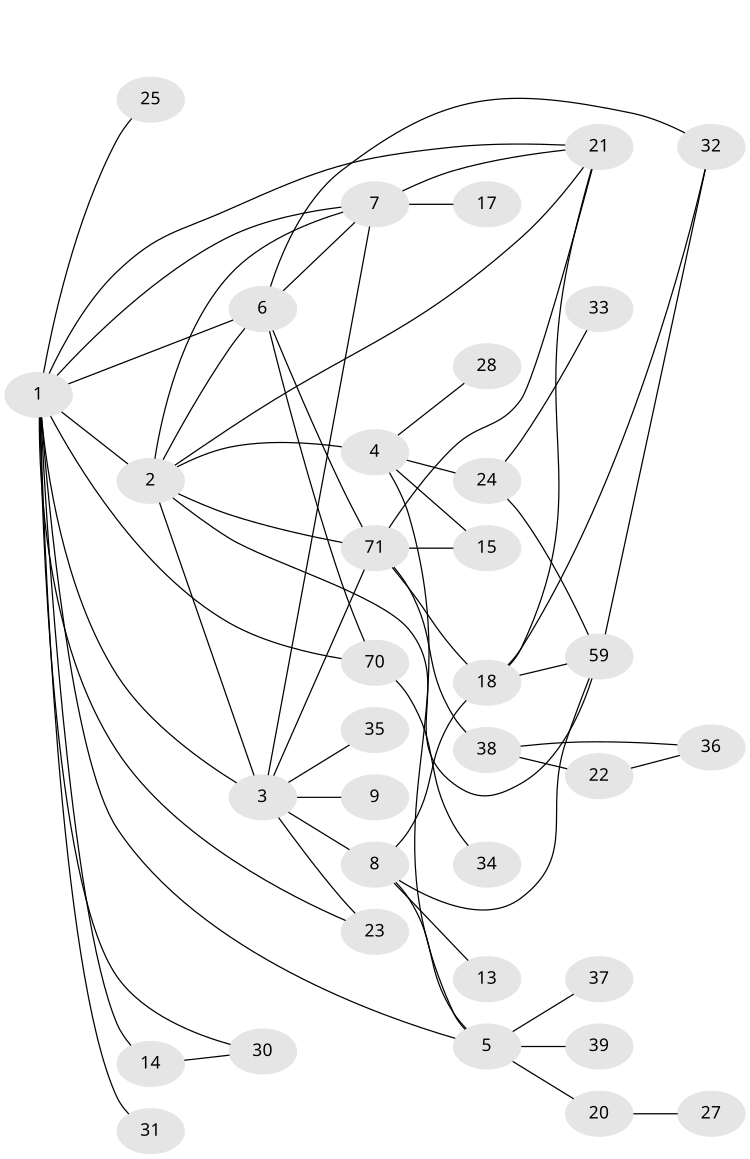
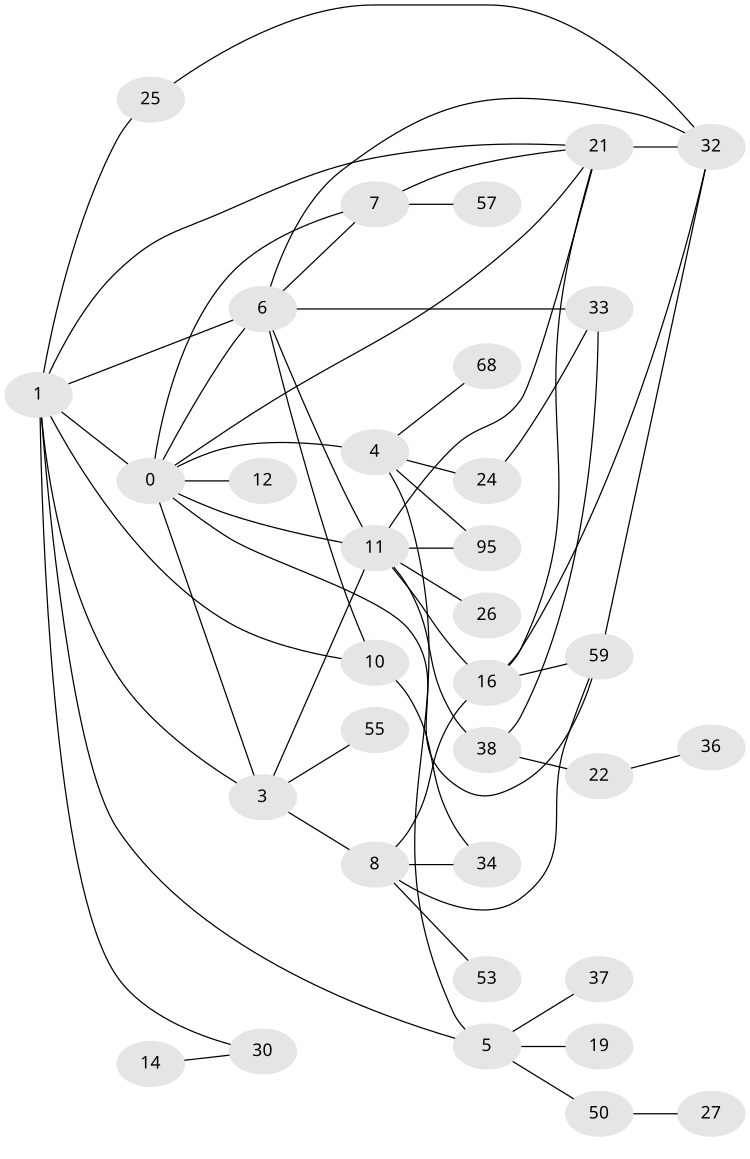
edge "25" -- "32": added
edge "21" -- "32": added
node "17": label "17" -> "57"
edge "7" -- "1": removed
edge "6" -- "33": added
node "28": label "28" -> "68"
node "2": label "2" -> "0"
node "12": added
edge "7" -- "3": removed
node "71": label "71" -> "11"
node "15": label "15" -> "95"
edge "24" -- "59": removed
node "26": added
node "70": label "70" -> "10"
node "18": label "18" -> "16"
node "35": label "35" -> "55"
edge "1" -- "14": removed
edge "36" -- "38": now "33" -- "38"
node "9": removed
node "23": removed
edge "8" -- "5": now "8" -- "34"
node "13": label "13" -> "53"
node "39": label "39" -> "19"
node "20": label "20" -> "50"
node "31": removed
